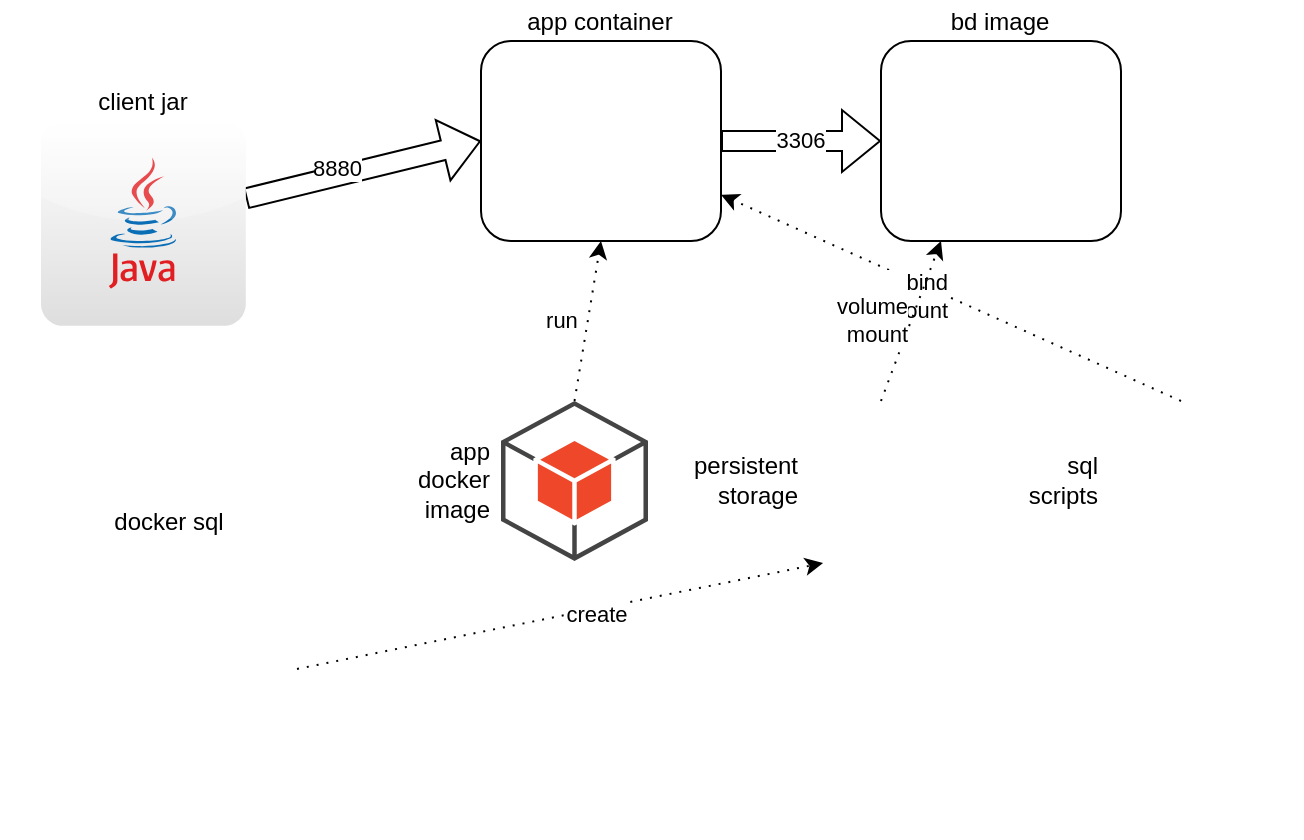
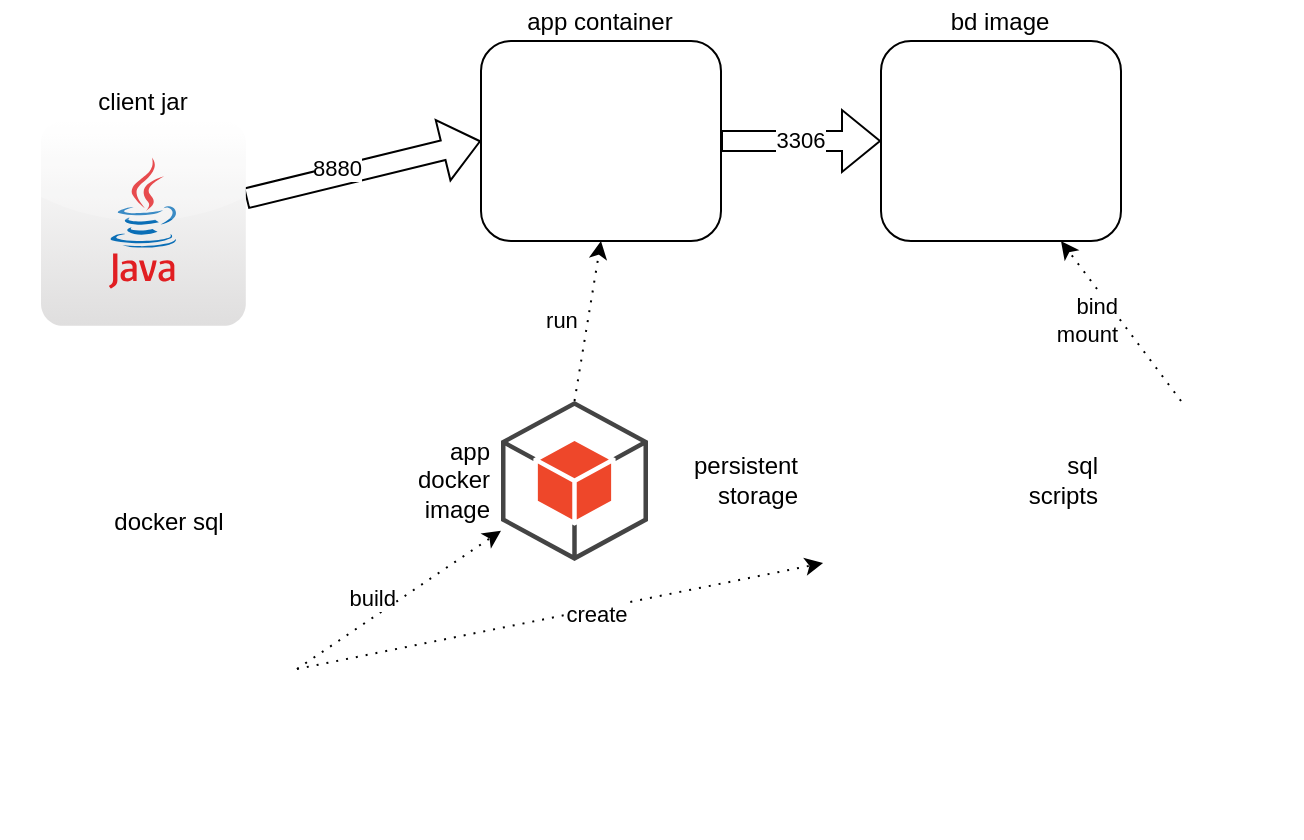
edge "persistent storage" -> "bd image": removed, label "volume mount"
edge "sql scripts" -> "app container": now "sql scripts" -> "bd image"
edge "docker sql" -> "app docker image": added, label "build"
